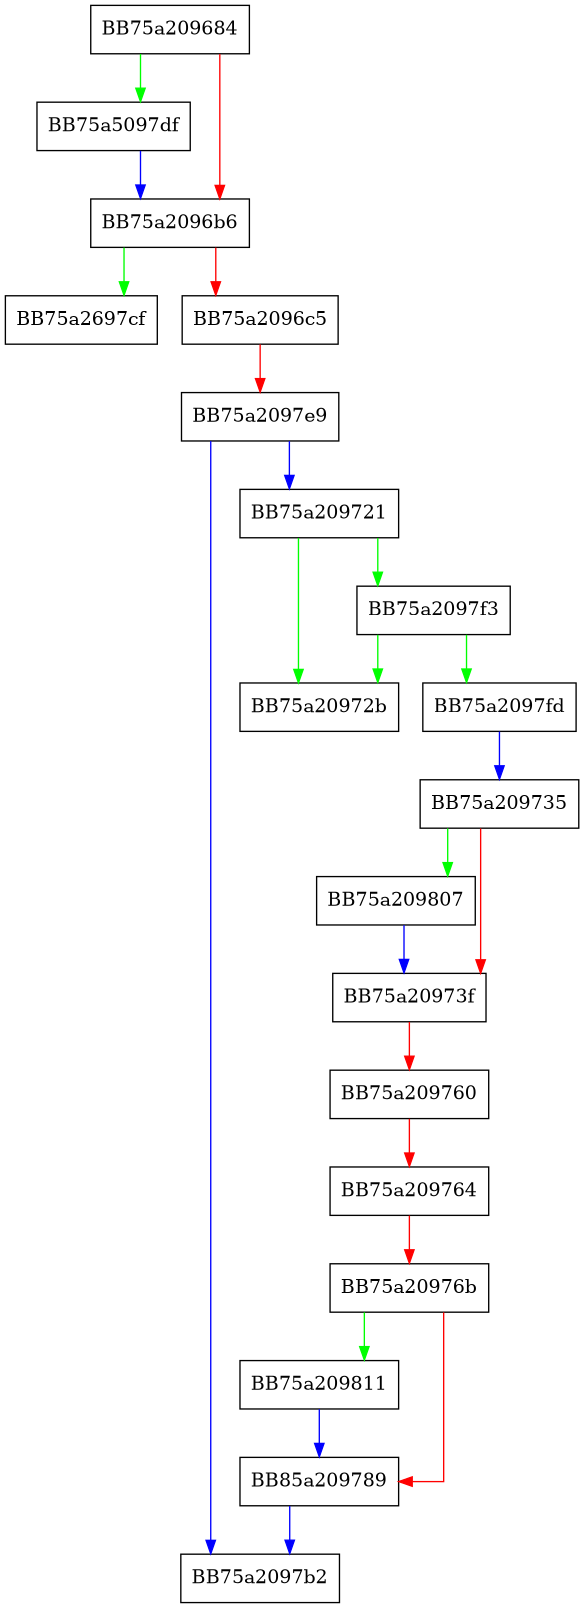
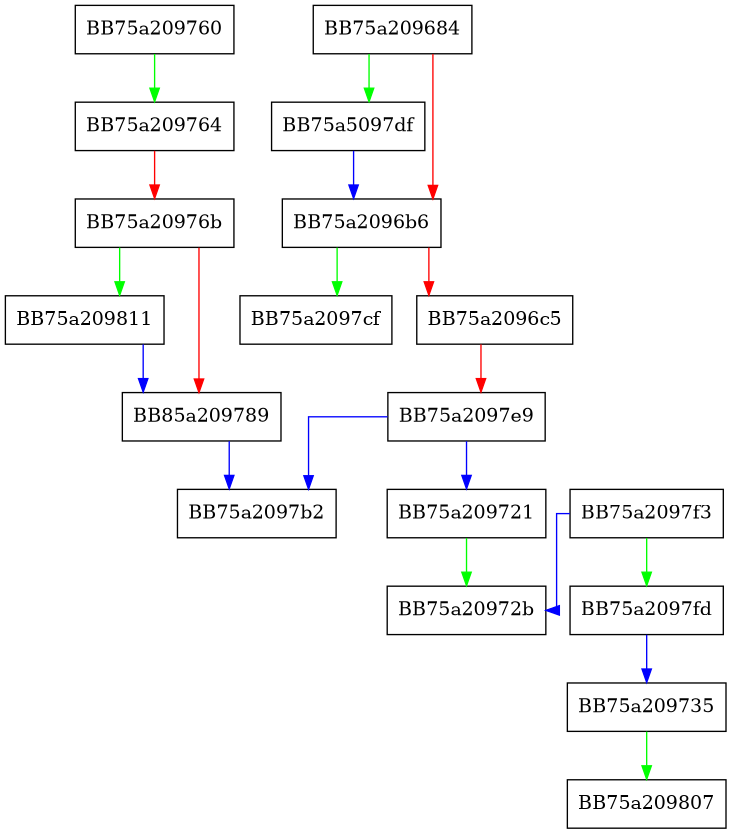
node "BB75a2697cf": label "BB75a2697cf" -> "BB75a2097cf"
edge "BB75a209721" -> "BB75a2097f3": removed
edge "BB75a2097f3" -> "BB75a20972b": color green -> blue
node "BB75a20973f": removed
edge "BB75a209760" -> "BB75a209764": color red -> green
